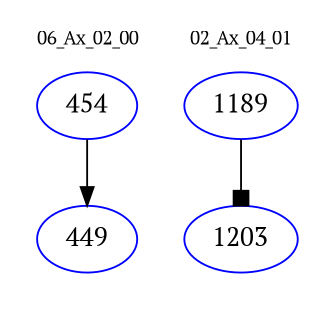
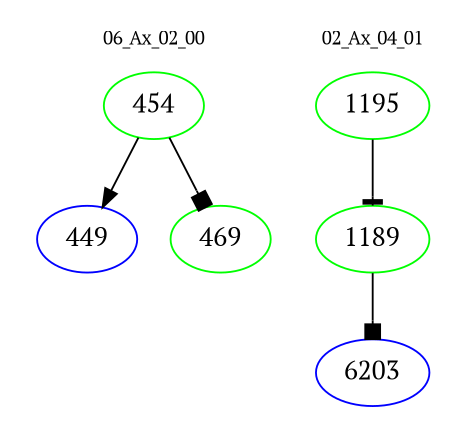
node "454": color blue -> green
node "1189": color blue -> green
node "1195": added
node "469": added
node "1203": label "1203" -> "6203"
